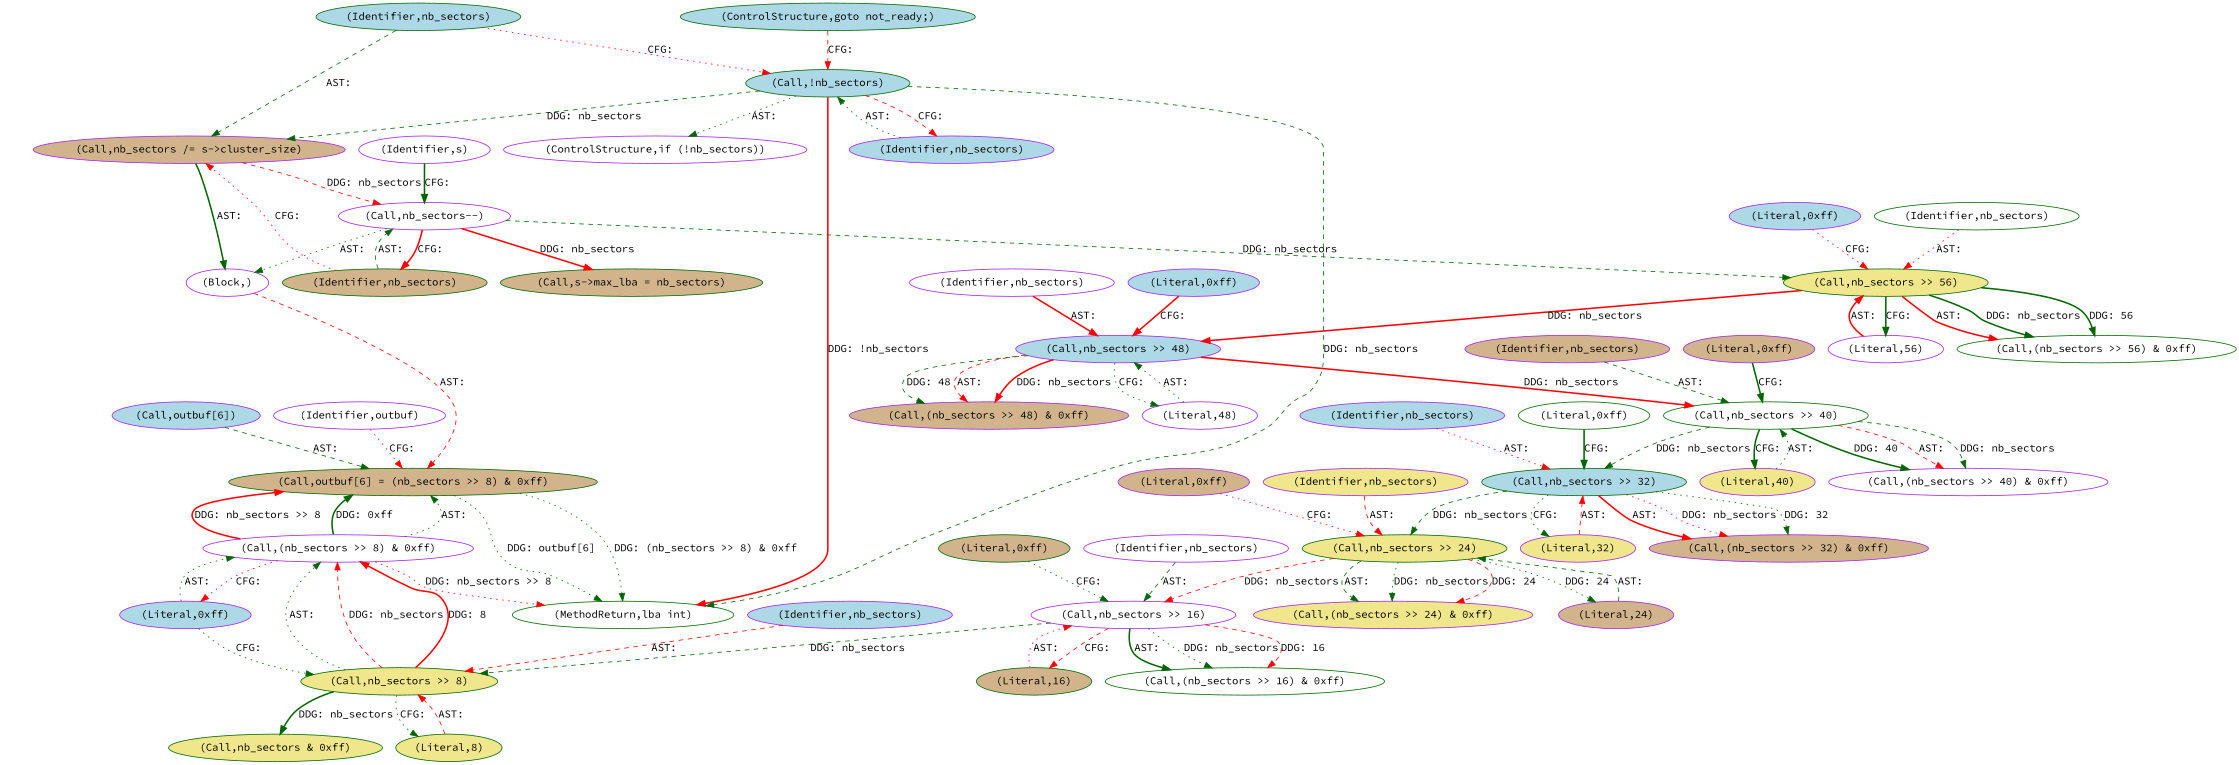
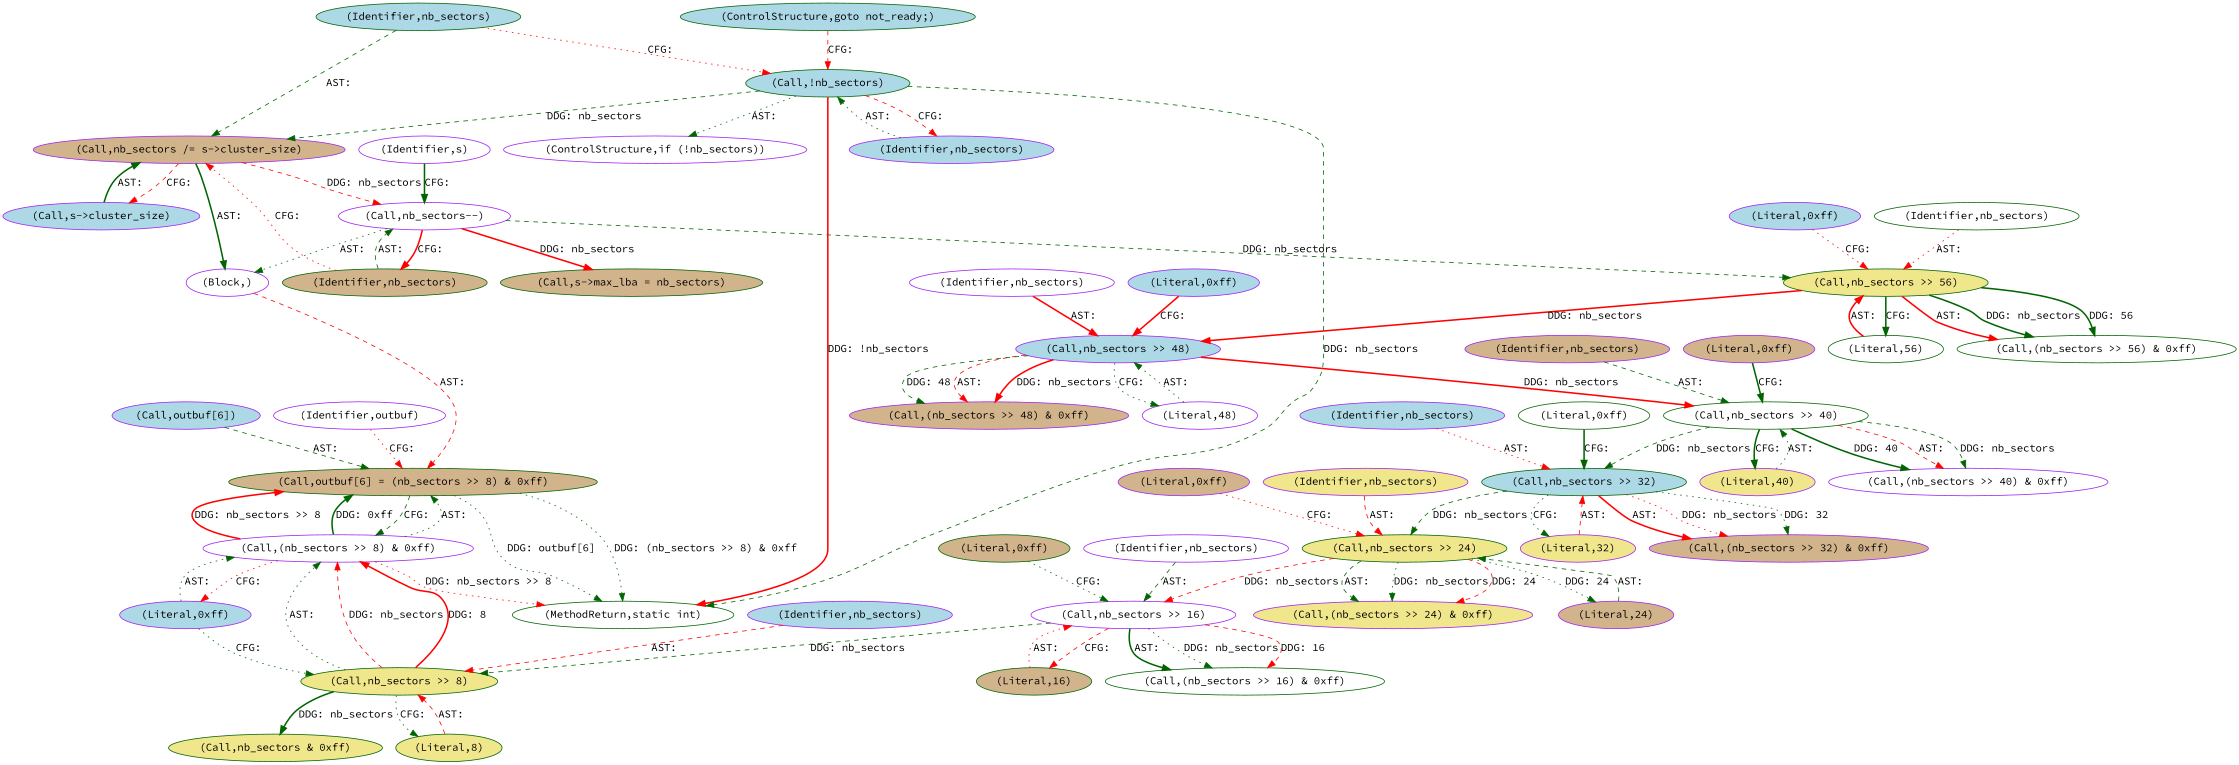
node "(Call,s->cluster_size)": added
node "(Literal,56)": color purple -> darkgreen
edge "(Call,outbuf[6] = (nb_sectors >> 8) & 0xff)" -> "(Call,(nb_sectors >> 8) & 0xff)": added, label "CFG:"
node "(MethodReturn,lba int)": label "(MethodReturn,lba int)" -> "(MethodReturn,static int)"
